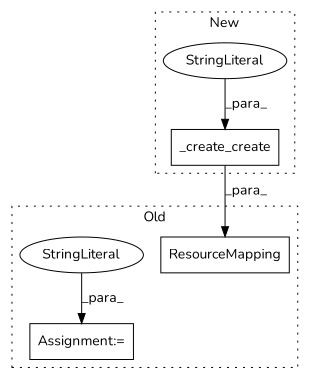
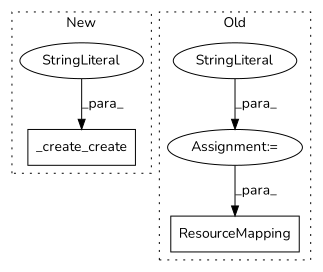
edge "_create_create" -> "ResourceMapping": now "Assignment:=" -> "ResourceMapping"
node "Assignment:=": shape box -> ellipse
